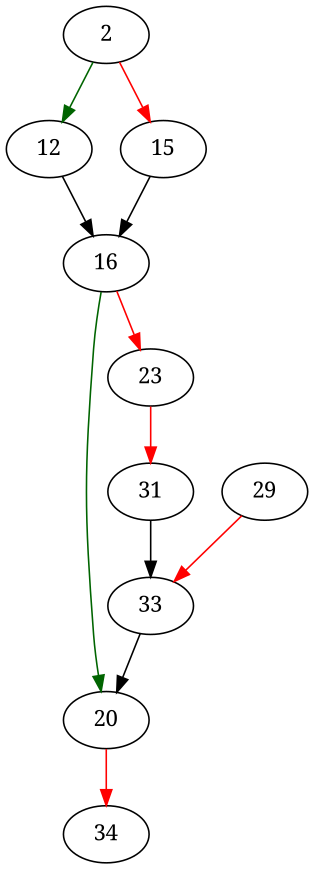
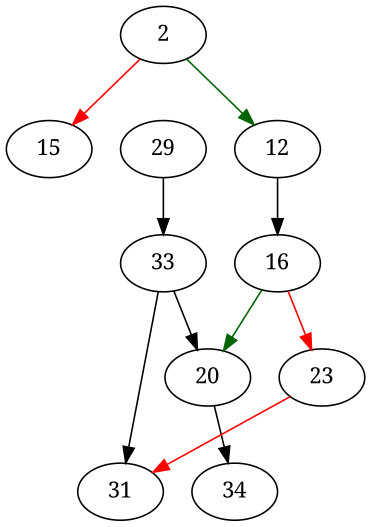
edge "15" -> "16": removed
edge "31" -> "33": reversed
edge "29" -> "33": color red -> black
edge "20" -> "34": color red -> black
